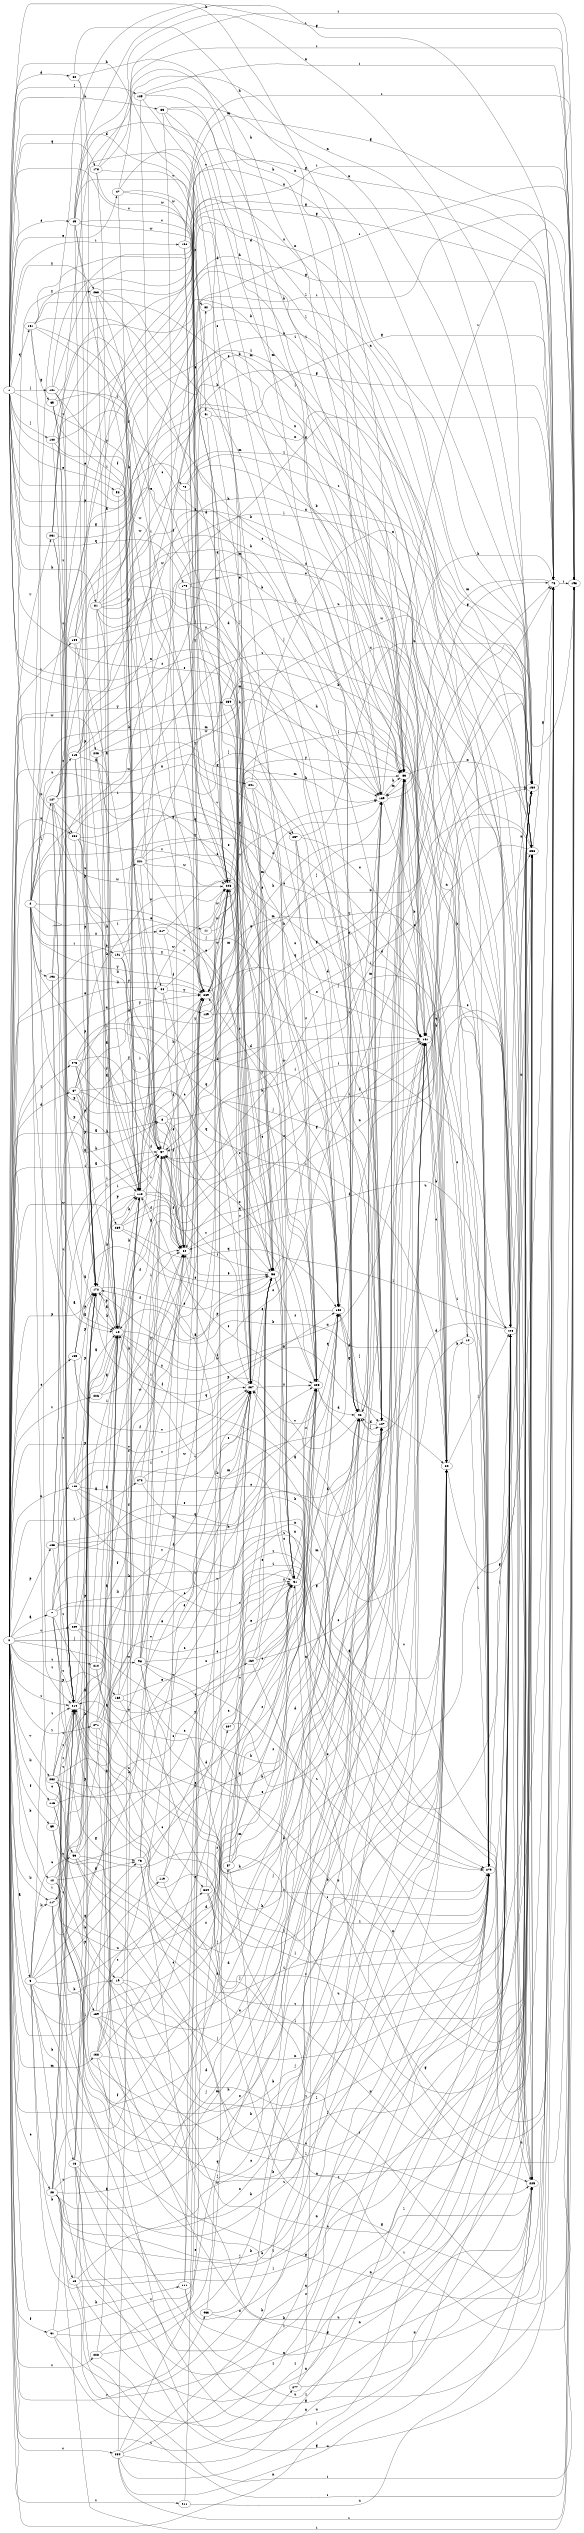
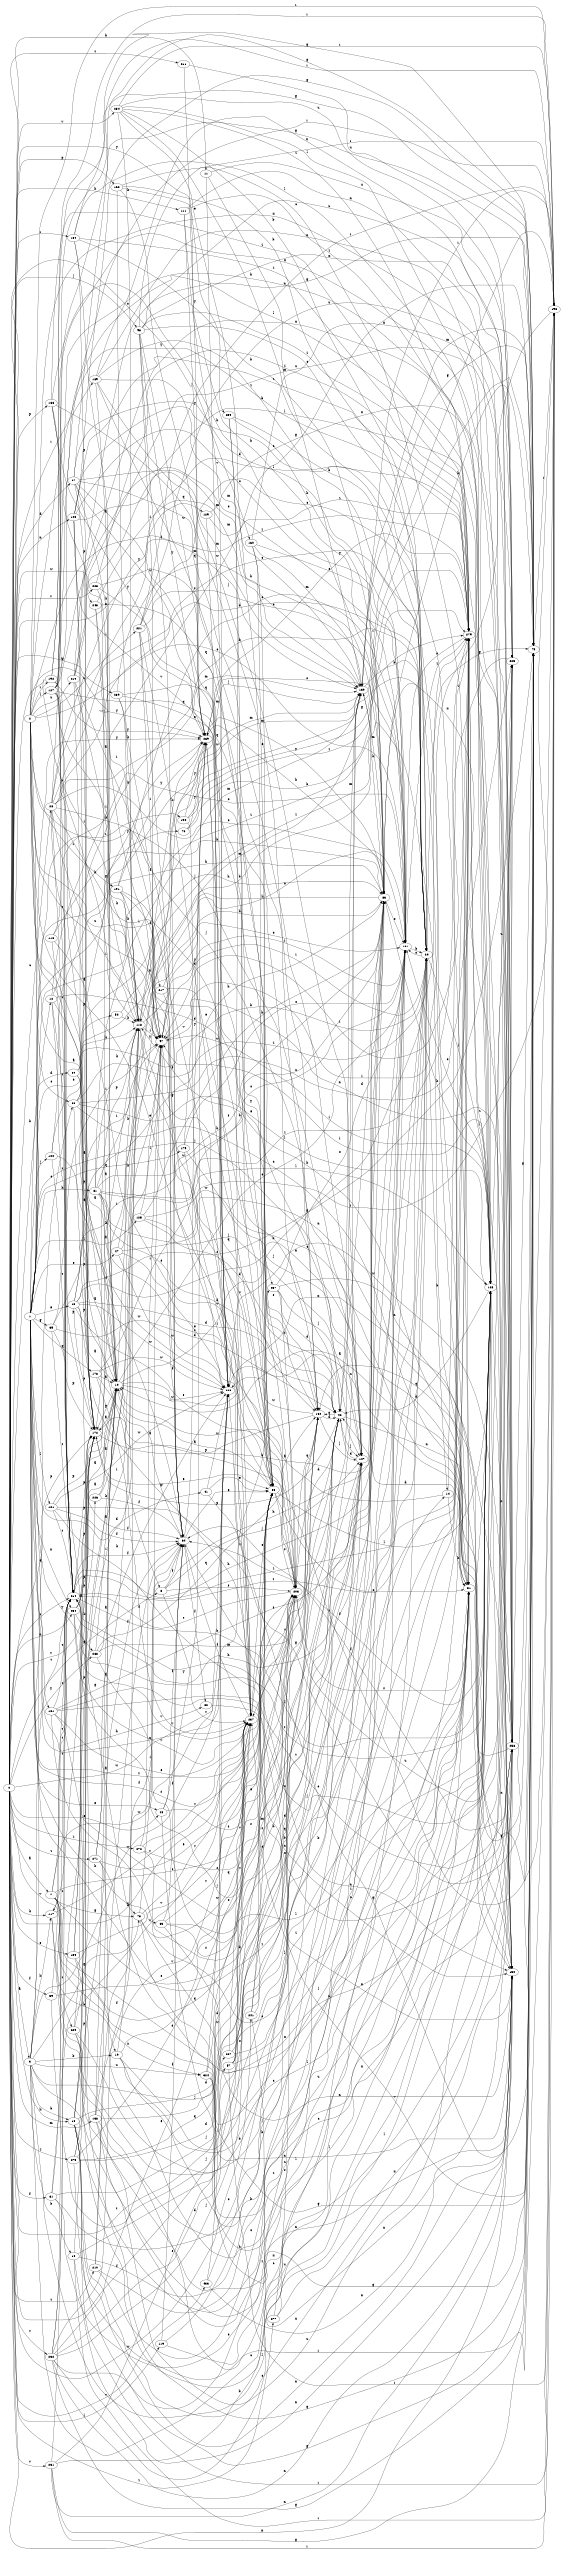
edge "181" -> "65": now "1" -> "65"
edge "128" -> "279": added, label "z"
edge "14" -> "86": now "14" -> "31"
edge "59" -> "182": now "59" -> "53"
edge "0" -> "116": now "0" -> "16"
